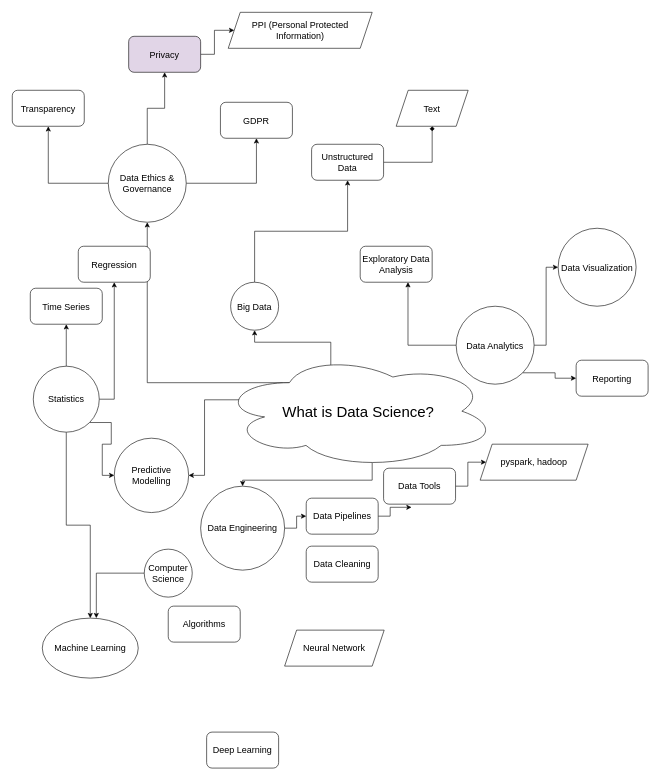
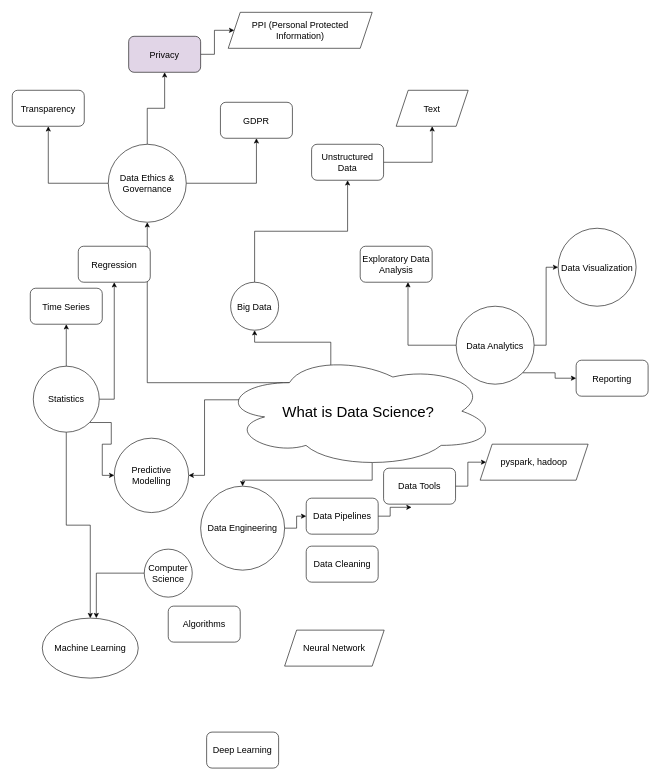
edge "Unstructured Data" -> "Text": arrowhead diamond -> classic
